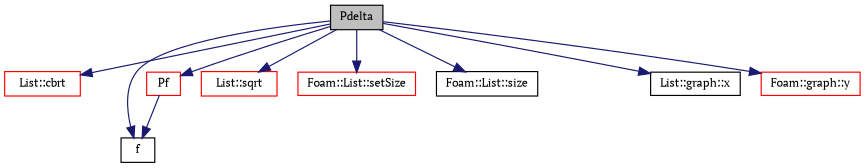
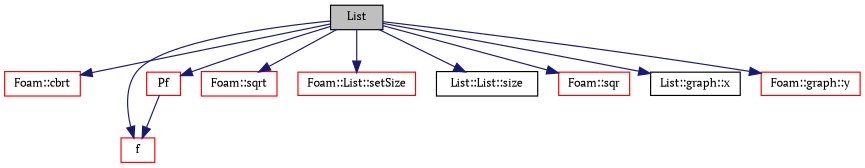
node "Pdelta": label "Pdelta" -> "List"
node "List::cbrt": label "List::cbrt" -> "Foam::cbrt"
node "List::sqrt": label "List::sqrt" -> "Foam::sqrt"
node "Foam::List::size": label "Foam::List::size" -> "List::List::size"
node "Foam::sqr": added
node "f": color black -> red
